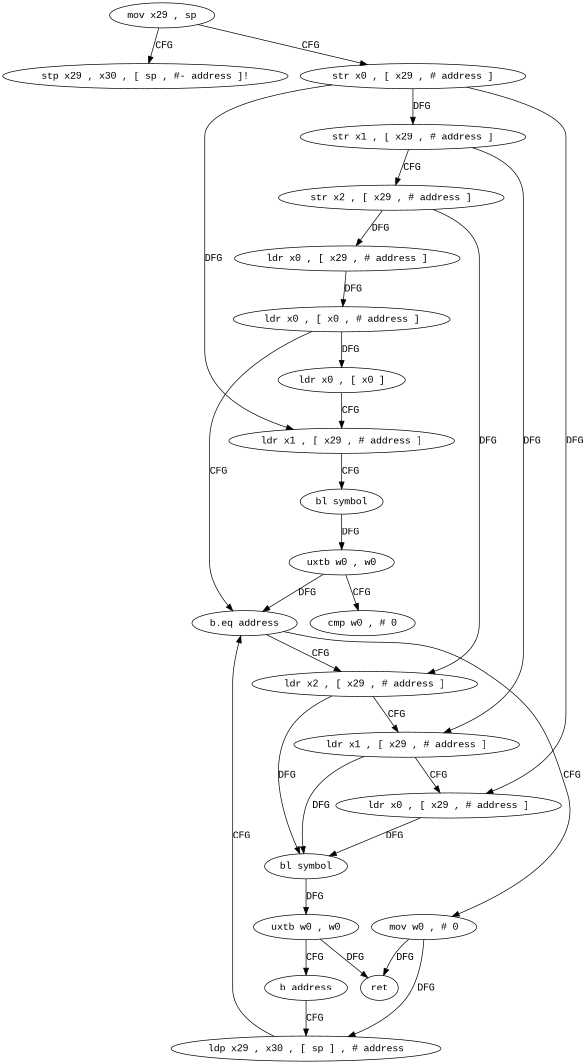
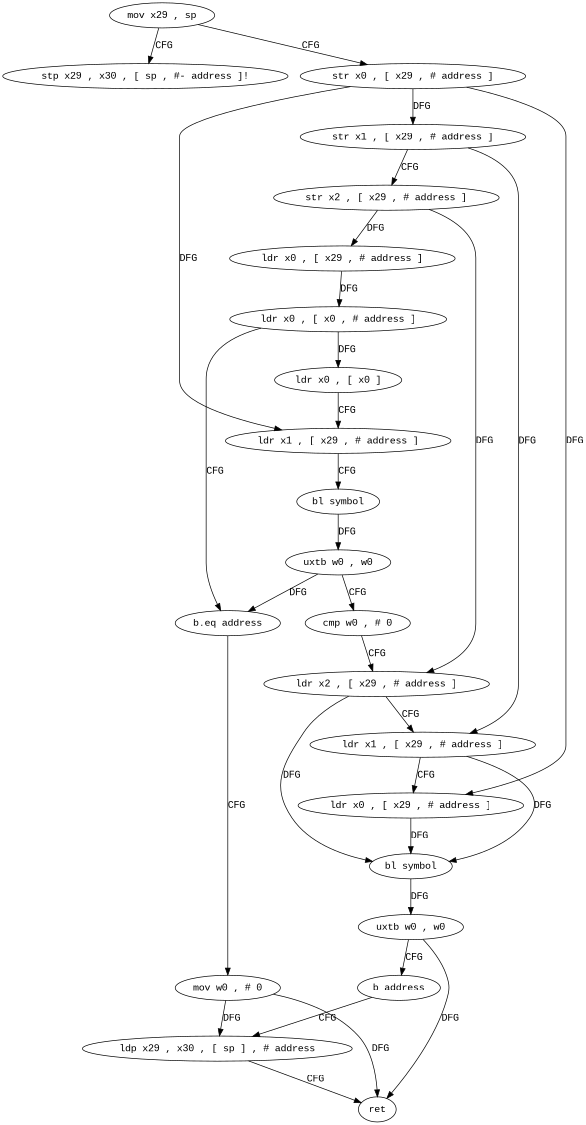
edge "b.eq address" -> "ldr x2 , [ x29 , # address ]": now "cmp w0 , # 0" -> "ldr x2 , [ x29 , # address ]"
edge "ldp x29 , x30 , [ sp ] , # address" -> "b.eq address": now "ldp x29 , x30 , [ sp ] , # address" -> "ret"
